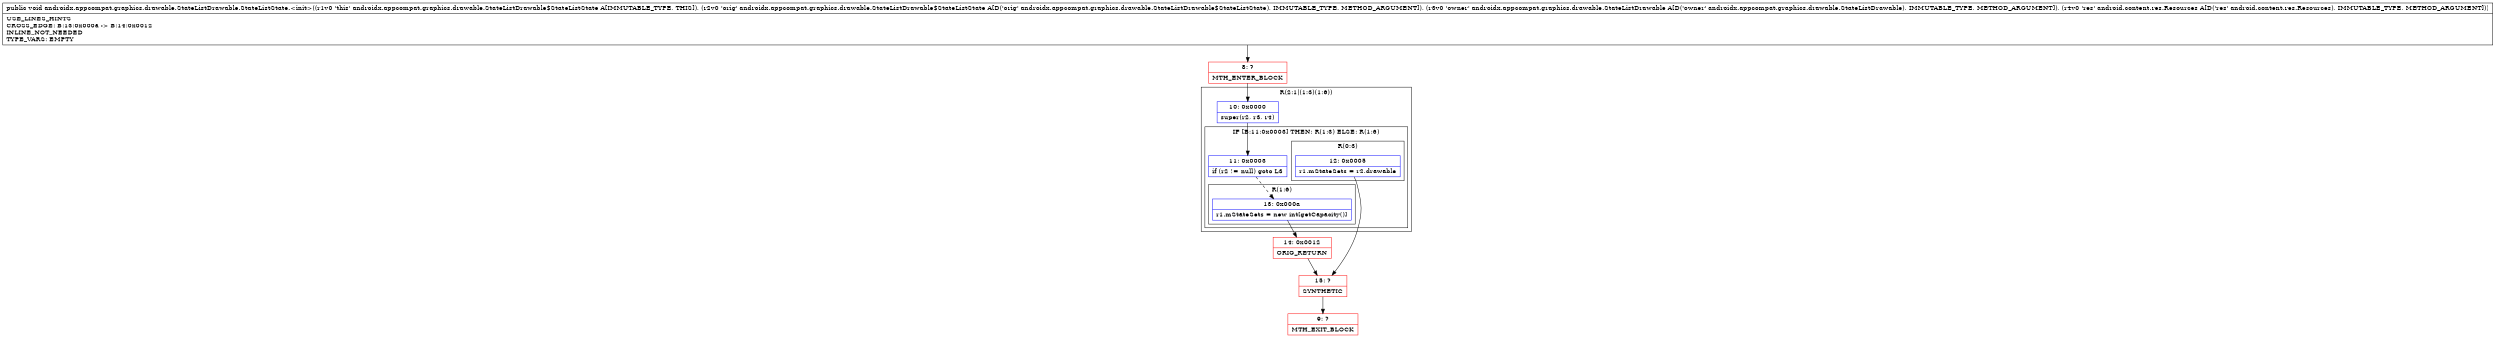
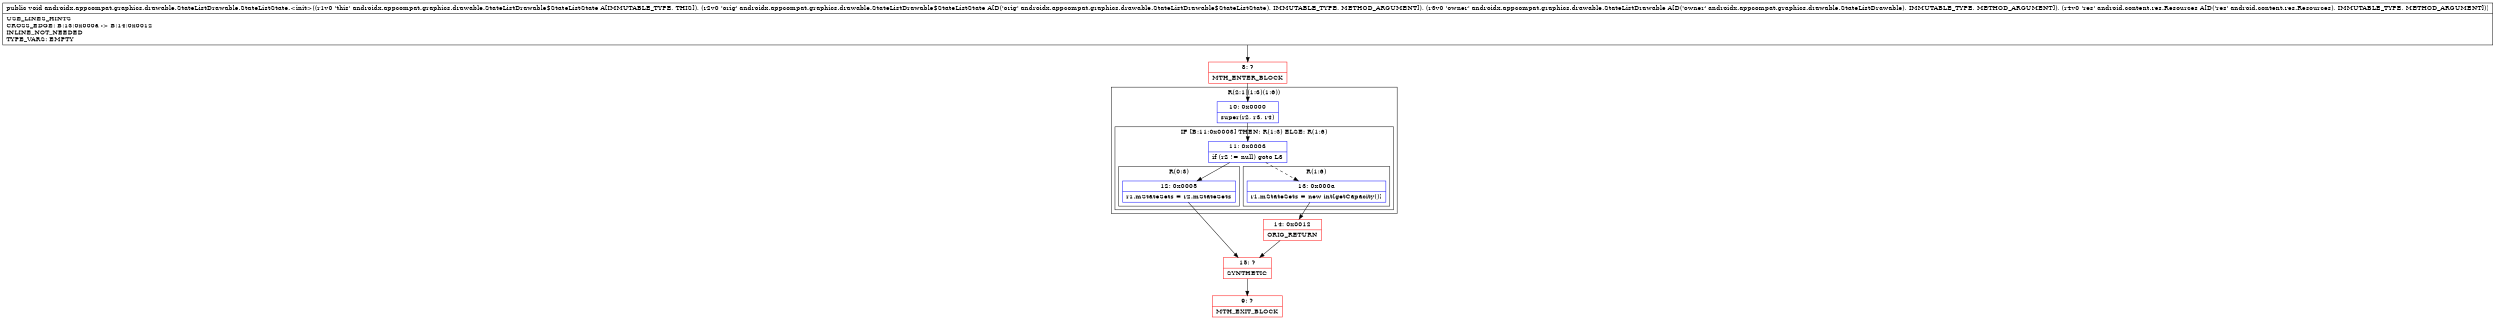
edge "11: 0x0003" -> "12: 0x0005": added
node "12: 0x0005": text "r1.mStateSets = r2.drawable" -> "r1.mStateSets = r2.mStateSets"
